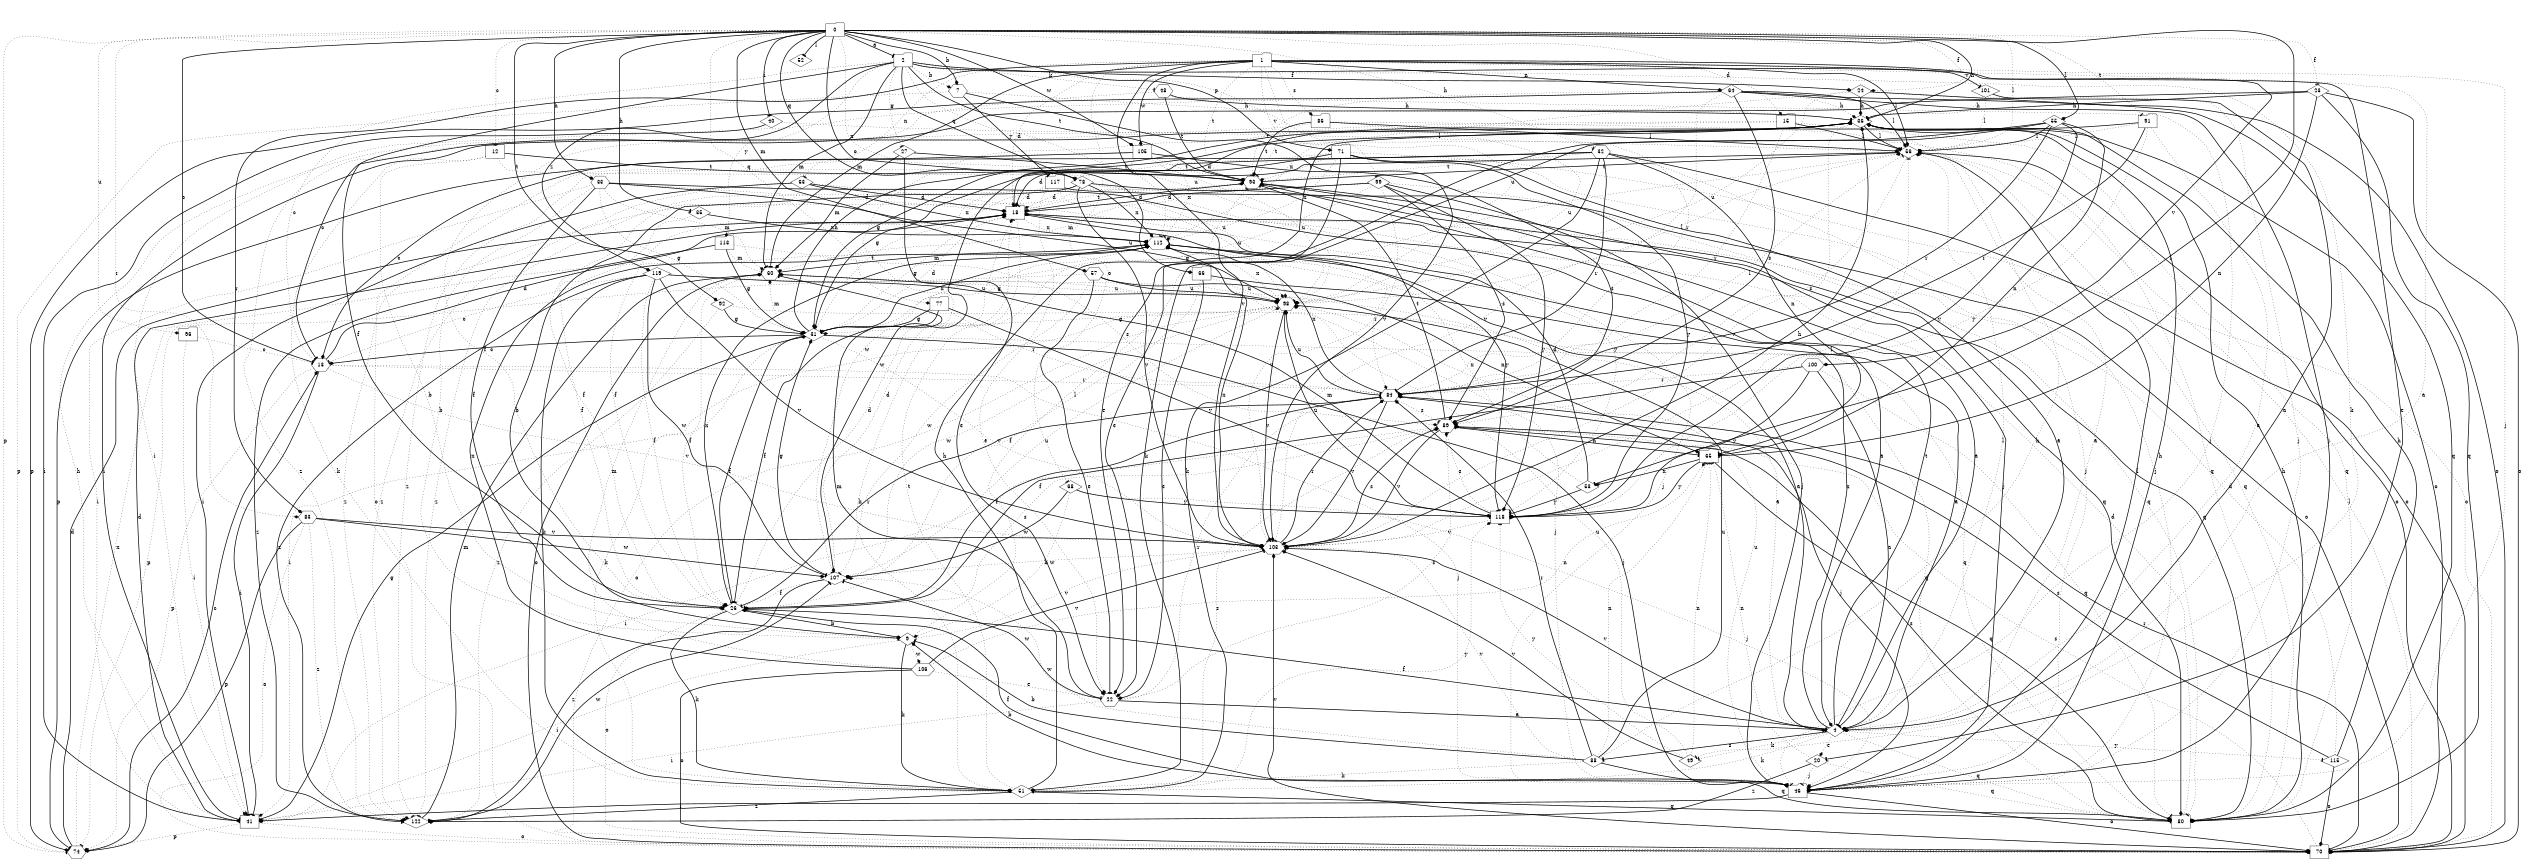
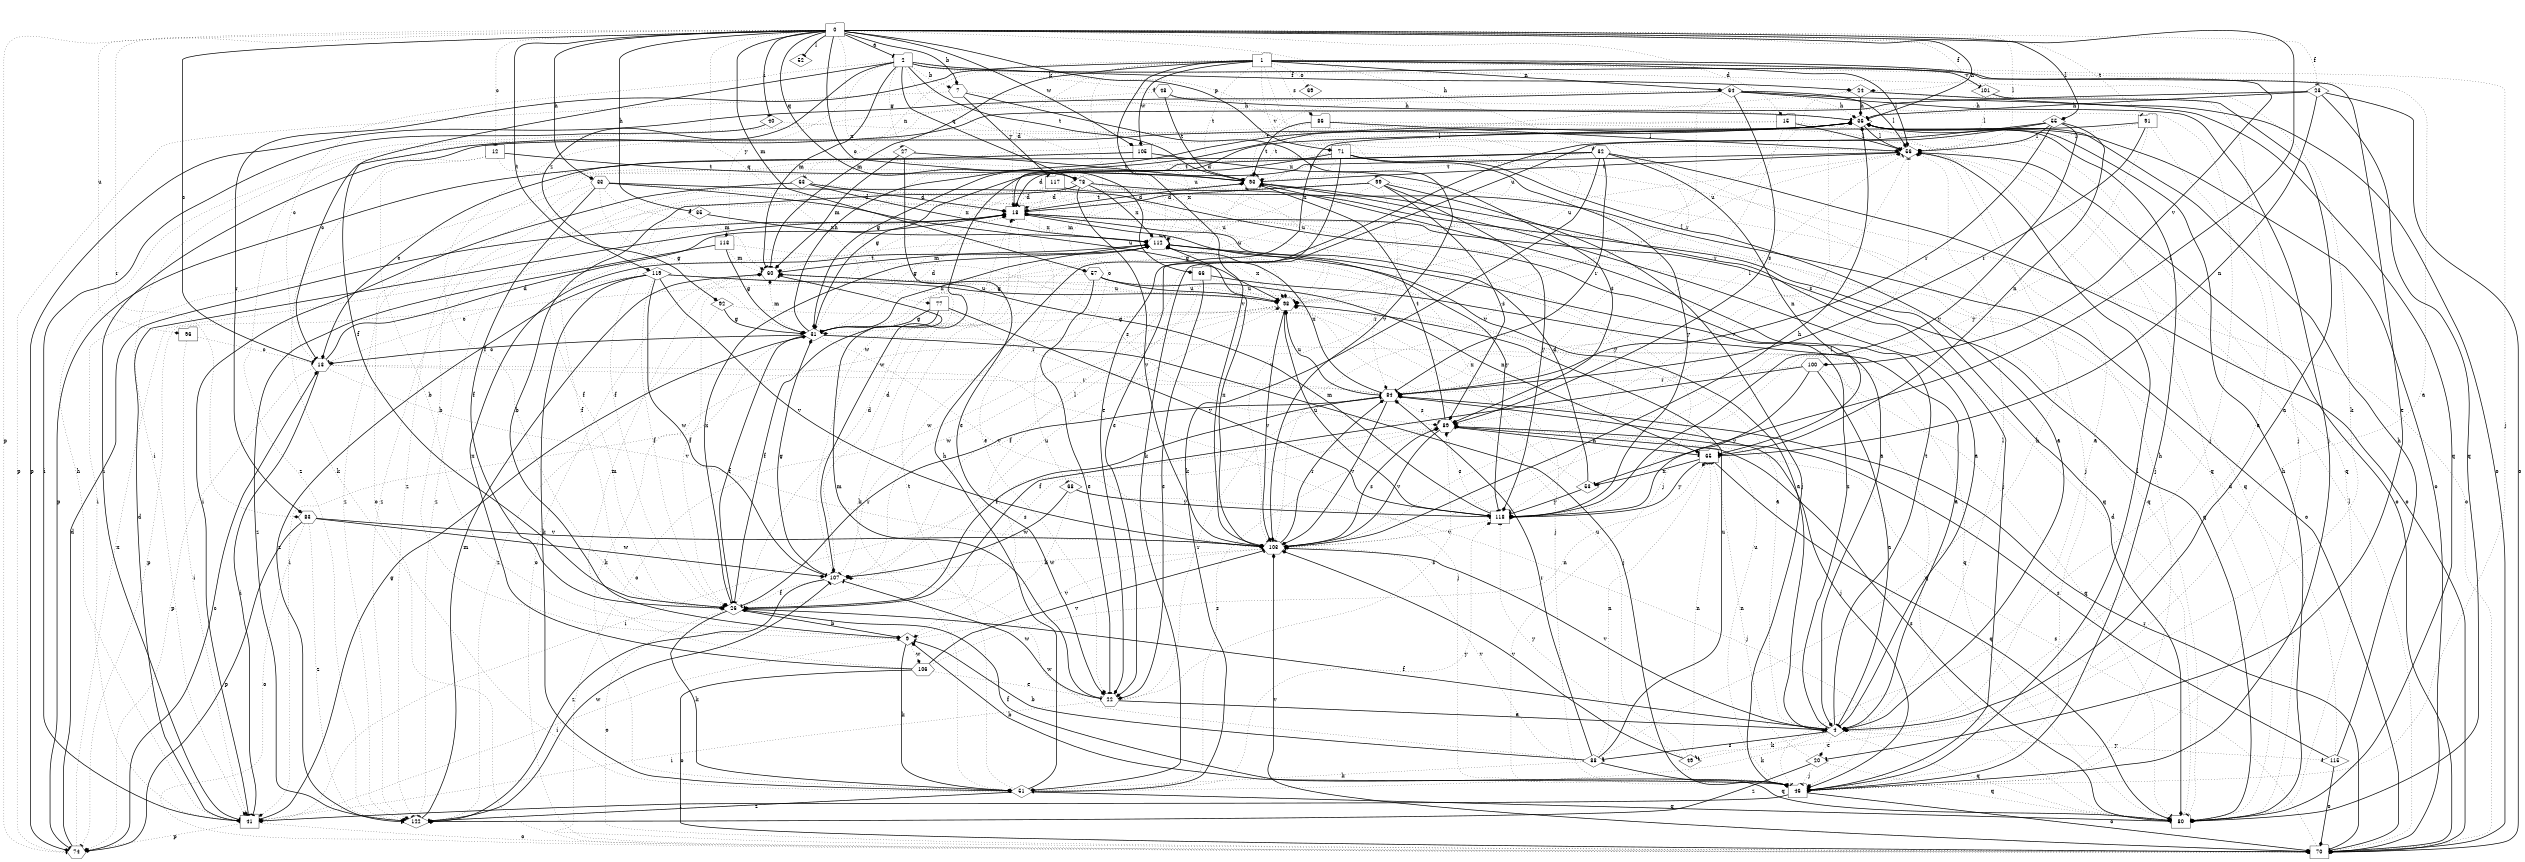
node "69": added
edge "60" -> "70": style bold -> dotted
